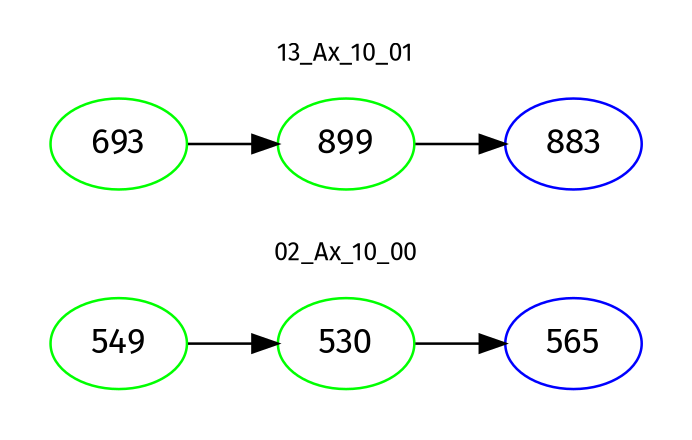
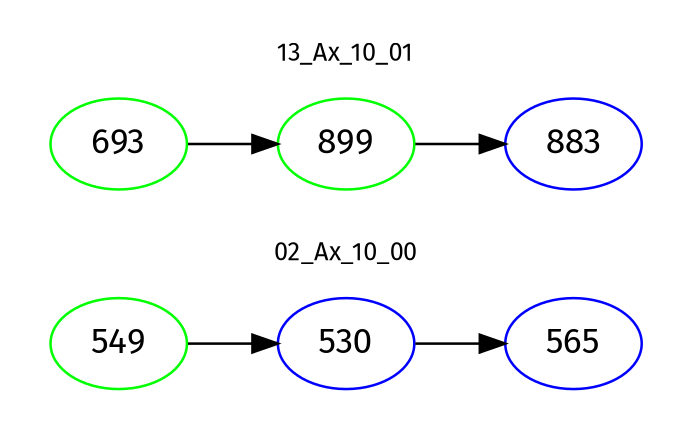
node "530": color green -> blue
